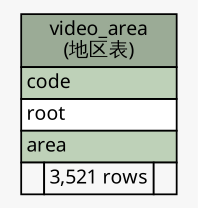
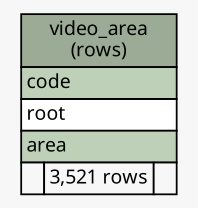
node "video_area": text "(地区表)" -> "(rows)"
